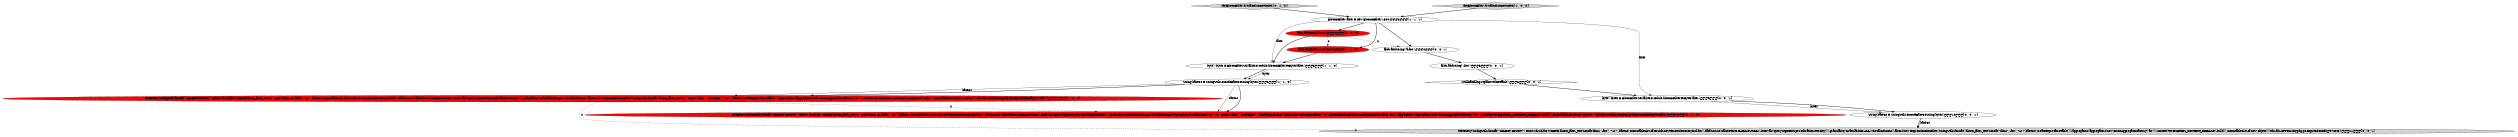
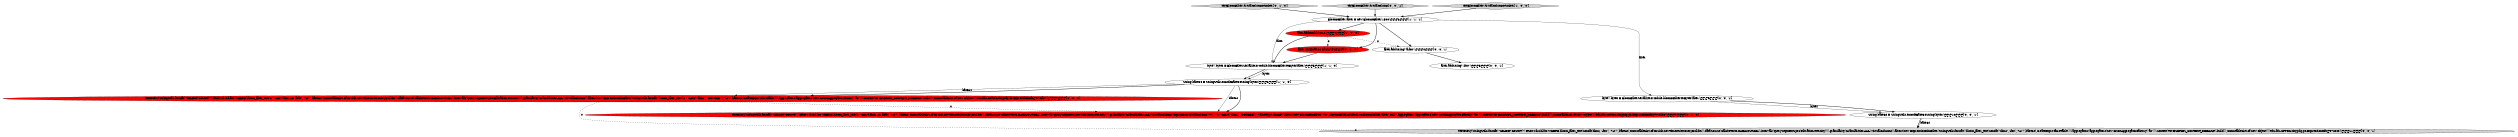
node "testBloomFilterVirtualColumn['0', '0', '1']": added
node "!NullHandling.replaceWithDefault()@@@6@@@['0', '0', '1']": removed
